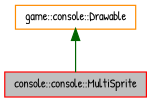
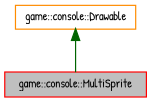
node "console::console::MultiSprite": label "console::console::MultiSprite" -> "game::console::MultiSprite"
